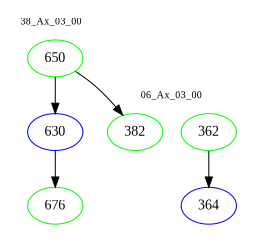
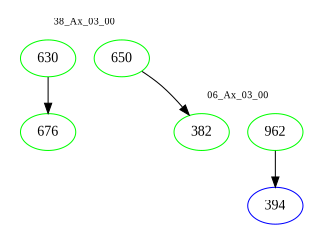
edge "650" -> "630": removed
node "630": color blue -> green
node "362": label "362" -> "962"
node "364": label "364" -> "394"
